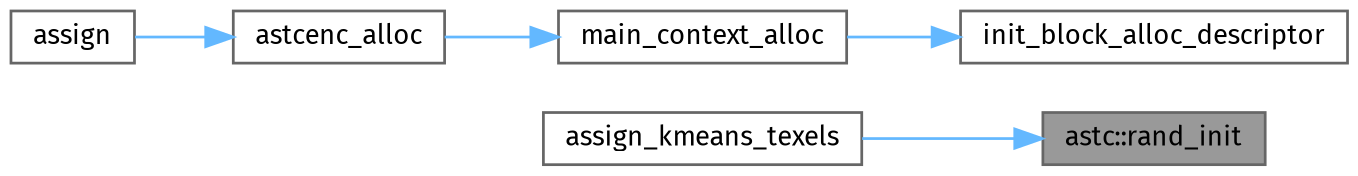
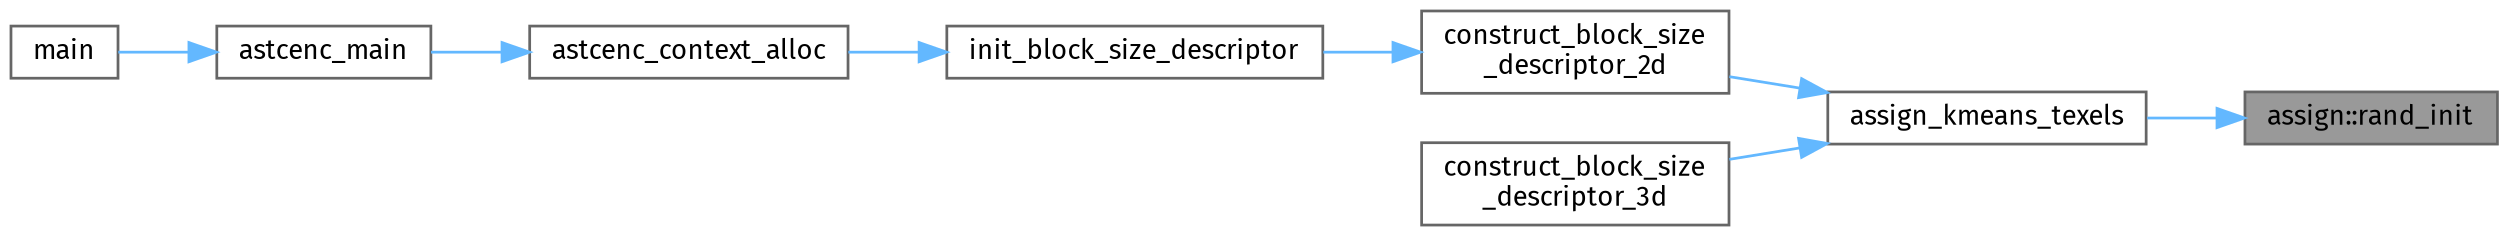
node "assign": label "assign" -> "main"
node "astcenc_alloc": label "astcenc_alloc" -> "astcenc_main"
node "main_context_alloc": label "main_context_alloc" -> "astcenc_context_alloc"
node "init_block_alloc_descriptor": label "init_block_alloc_descriptor" -> "init_block_size_descriptor"
node "construct_block_size _descriptor_2d": added
node "astc::rand_init": label "astc::rand_init" -> "assign::rand_init"
node "construct_block_size _descriptor_3d": added
